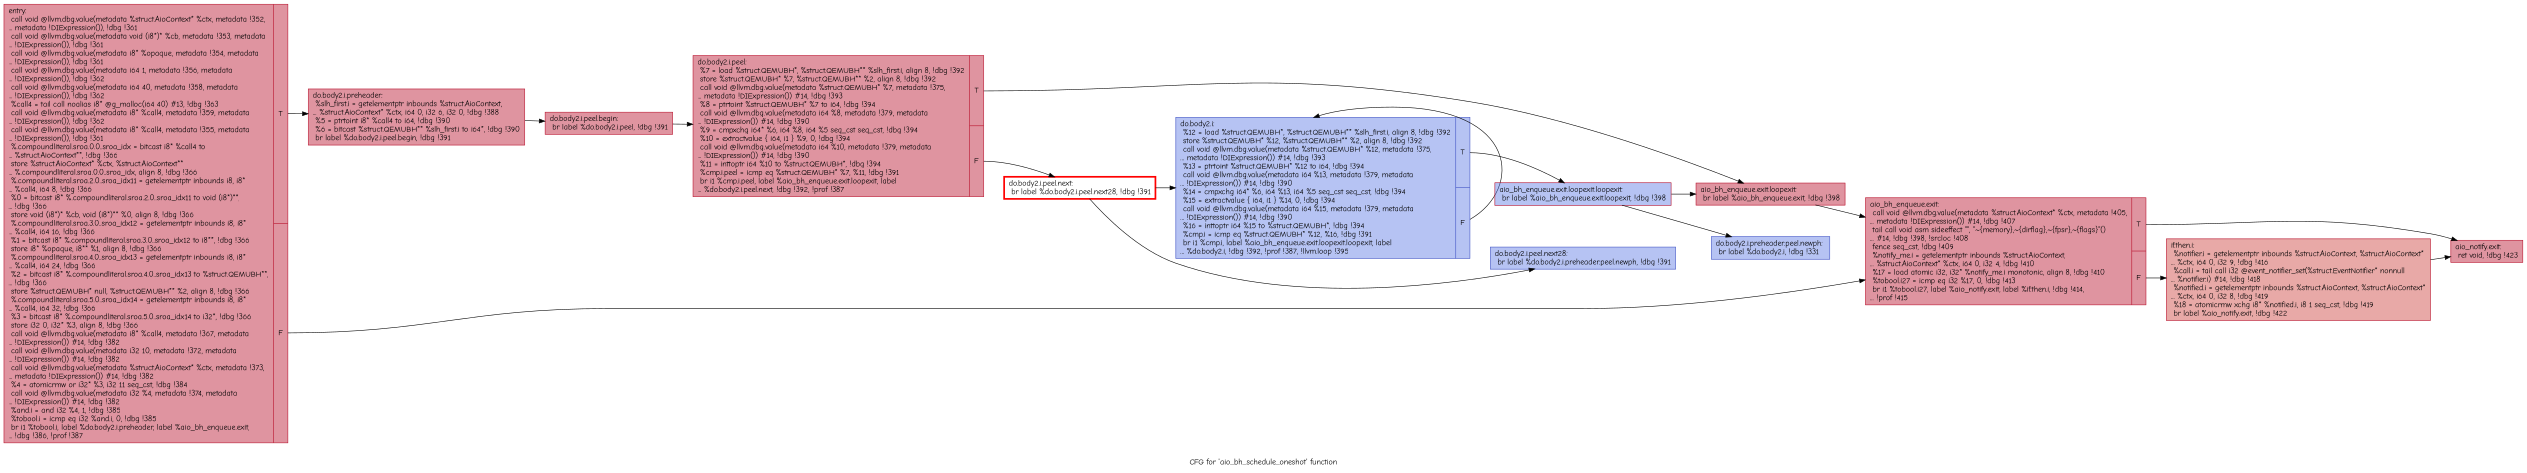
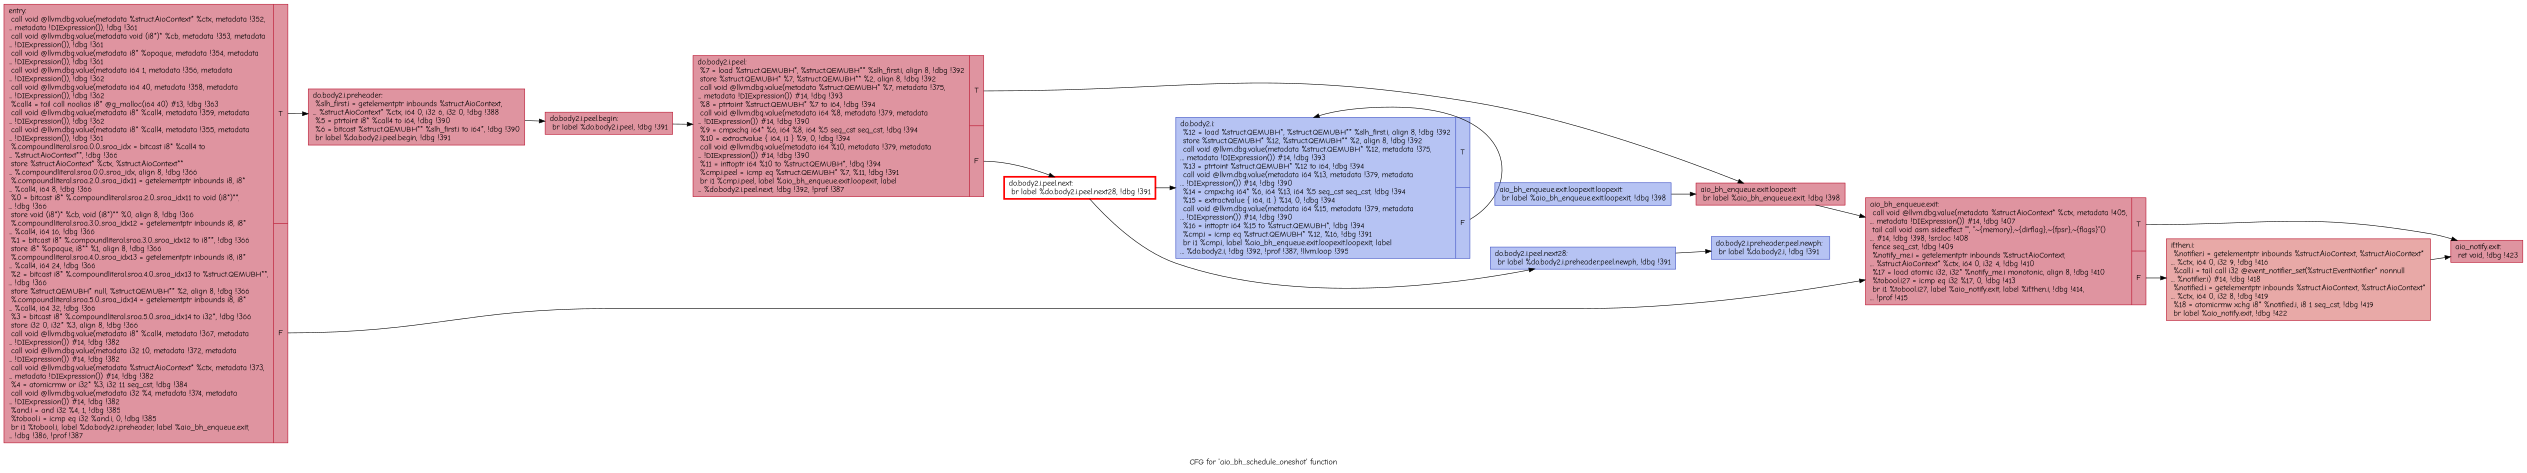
edge "do.body2.i:" -> "aio_bh_enqueue.exit.loopexit.loopexit:": removed
node "aio_bh_enqueue.exit.loopexit.loopexit:": color #b70d28ff -> #3d50c3ff
edge "aio_bh_enqueue.exit.loopexit.loopexit:" -> "do.body2.i.preheader.peel.newph:": now "do.body2.i.peel.next28:" -> "do.body2.i.preheader.peel.newph:"
node "do.body2.i.preheader.peel.newph:": text "br label %do.body2.i, !dbg !331" -> "br label %do.body2.i, !dbg !391"
